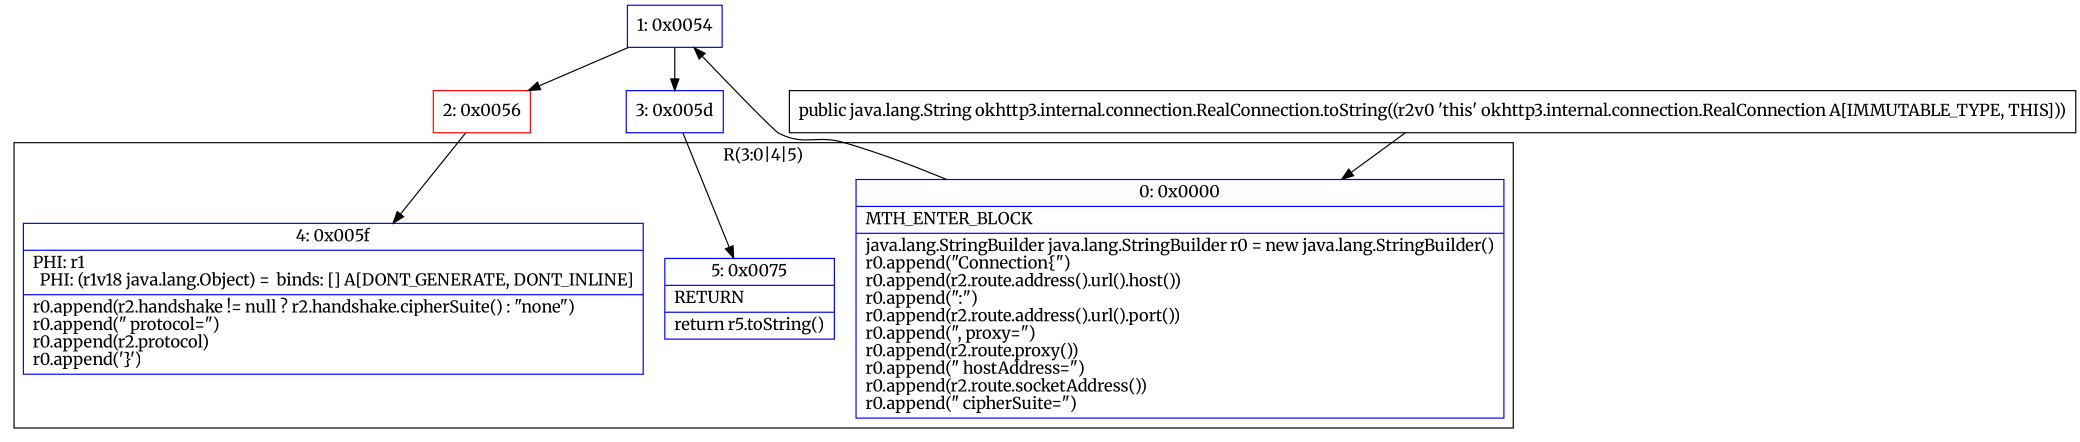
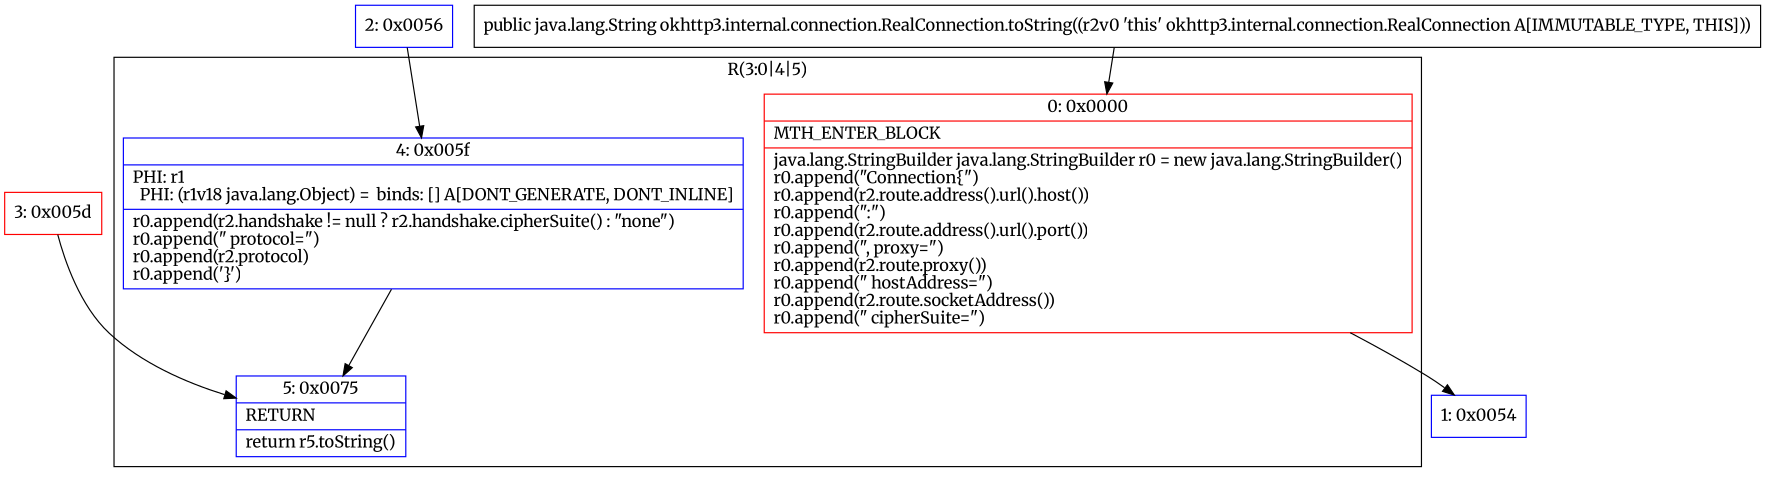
edge "1: 0x0054" -> "3: 0x005d": removed
edge "1: 0x0054" -> "2: 0x0056": removed
node "2: 0x0056": color red -> blue
node "3: 0x005d": color blue -> red
node "0: 0x0000": color blue -> red
edge "4: 0x005f" -> "5: 0x0075": added
